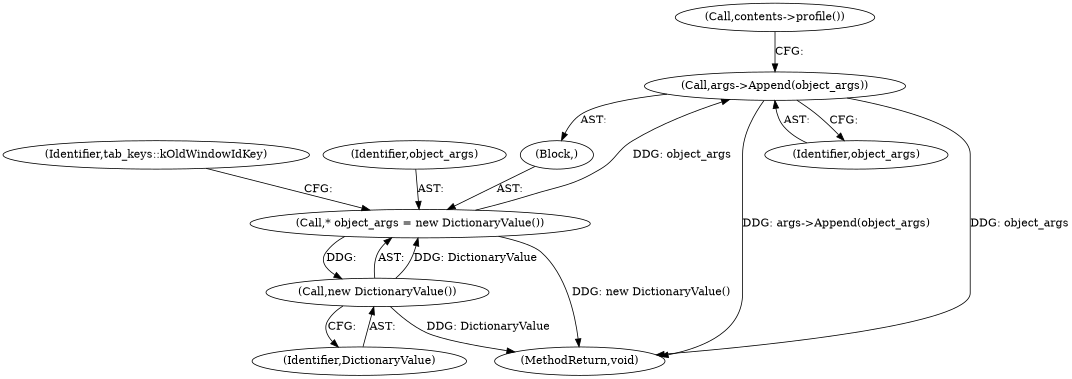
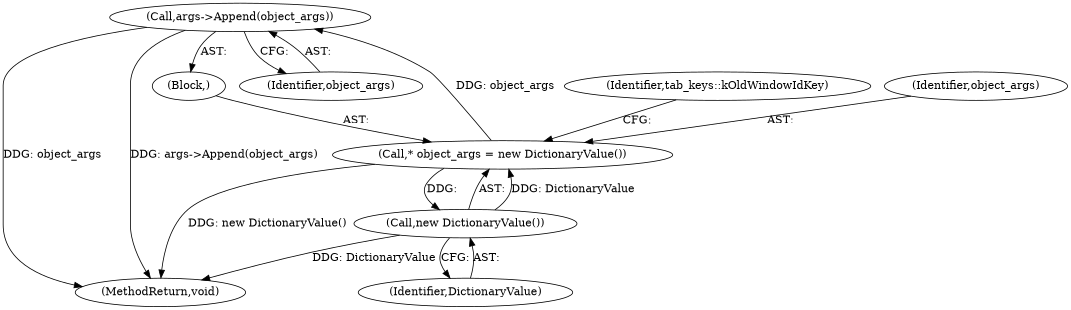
node "(Call,contents->profile())": removed
